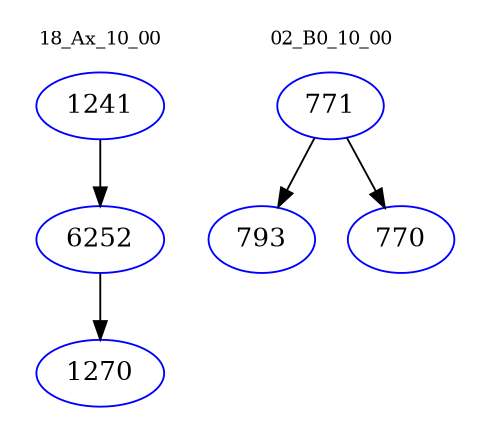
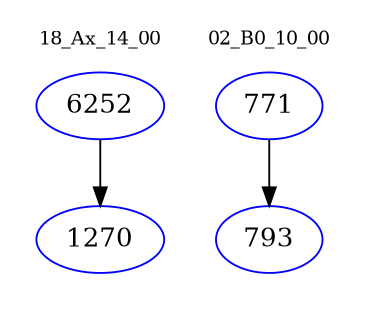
cluster "18_Ax_10_00": label "18_Ax_10_00" -> "18_Ax_14_00"
node "1241": removed
node "770": removed
